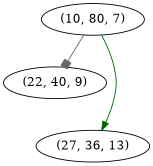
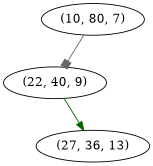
edge "(10, 80, 7)" -> "(27, 36, 13)": now "(22, 40, 9)" -> "(27, 36, 13)"
